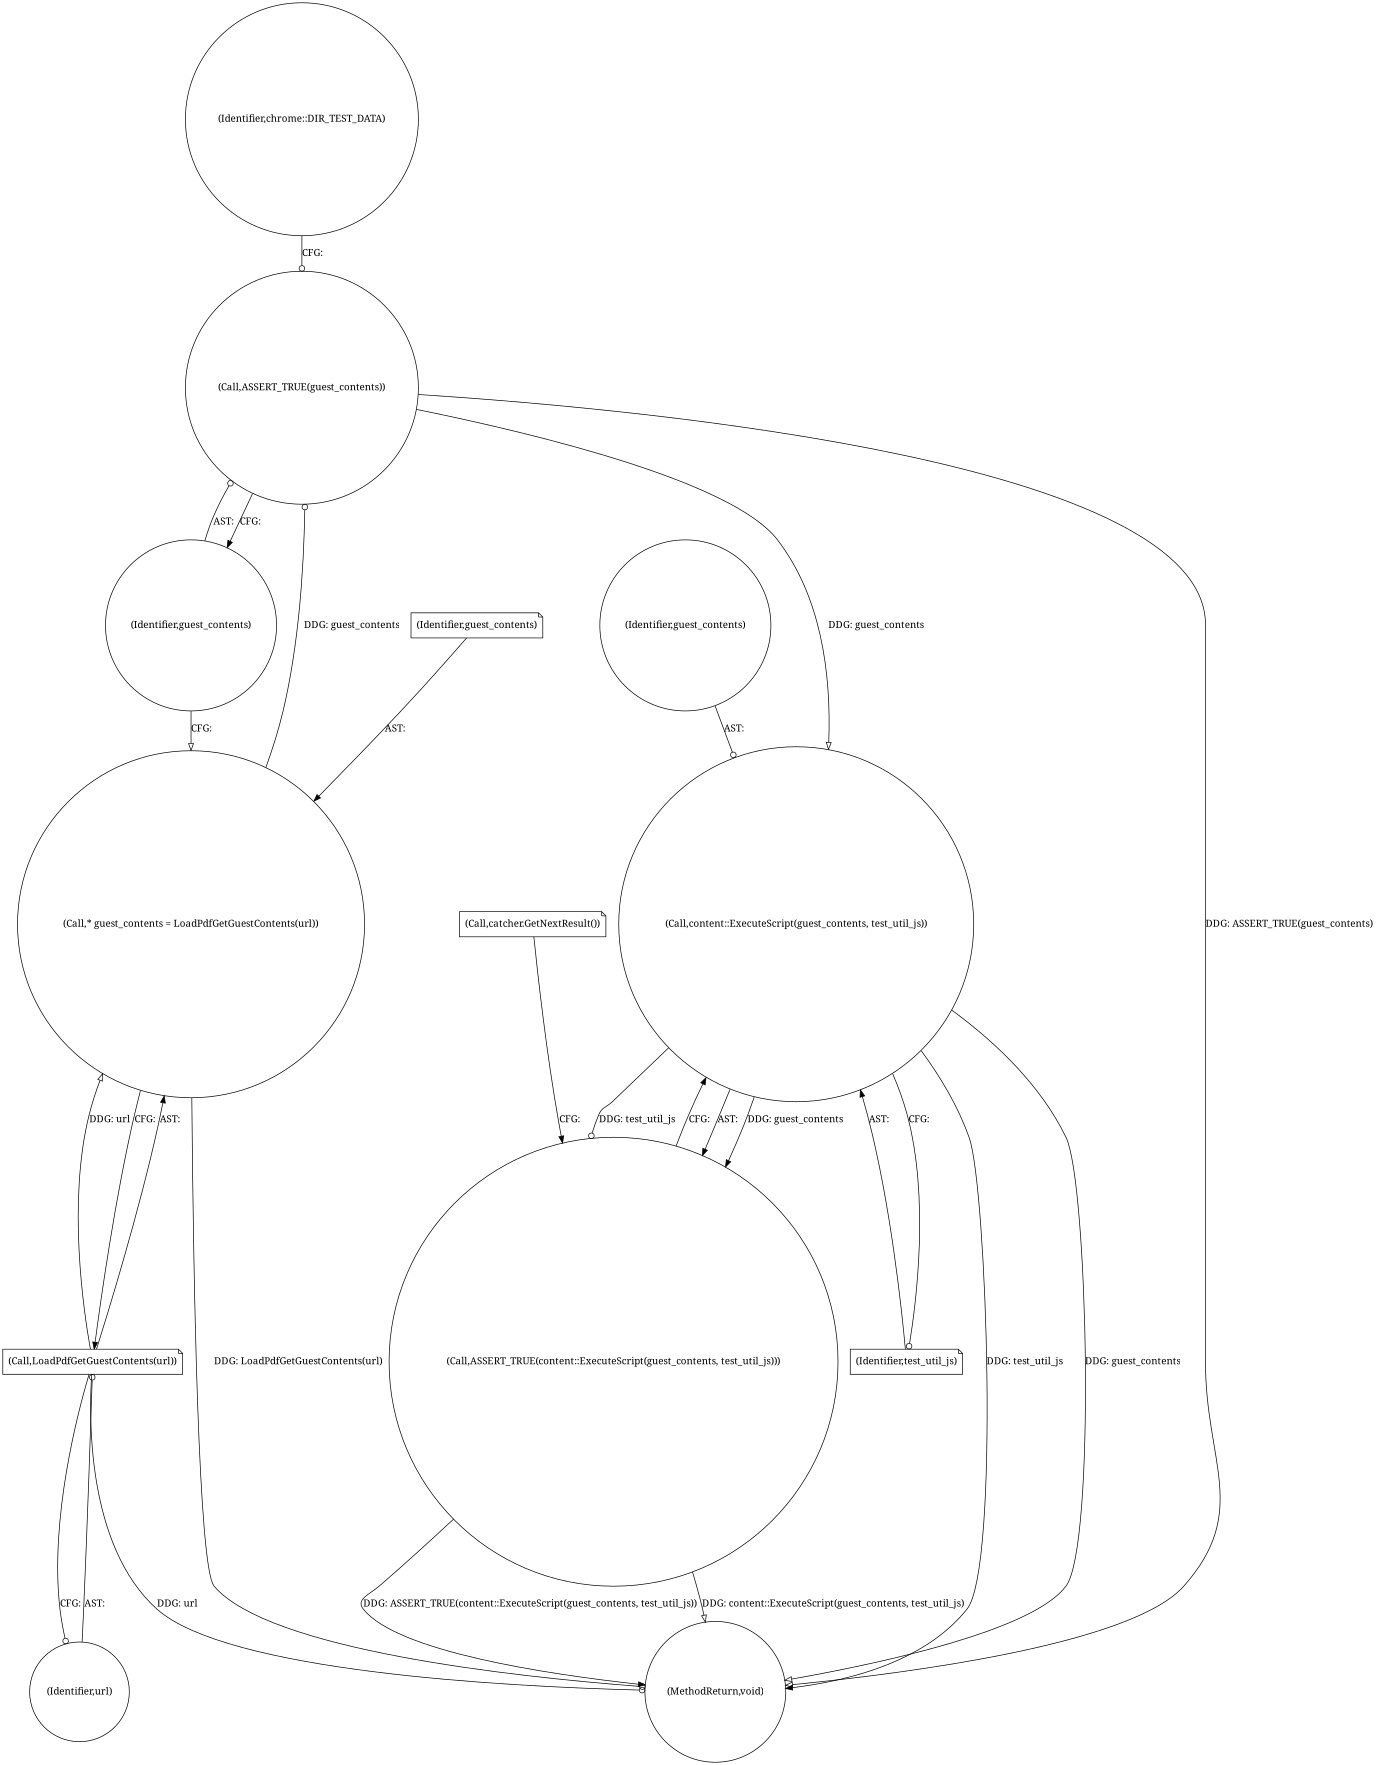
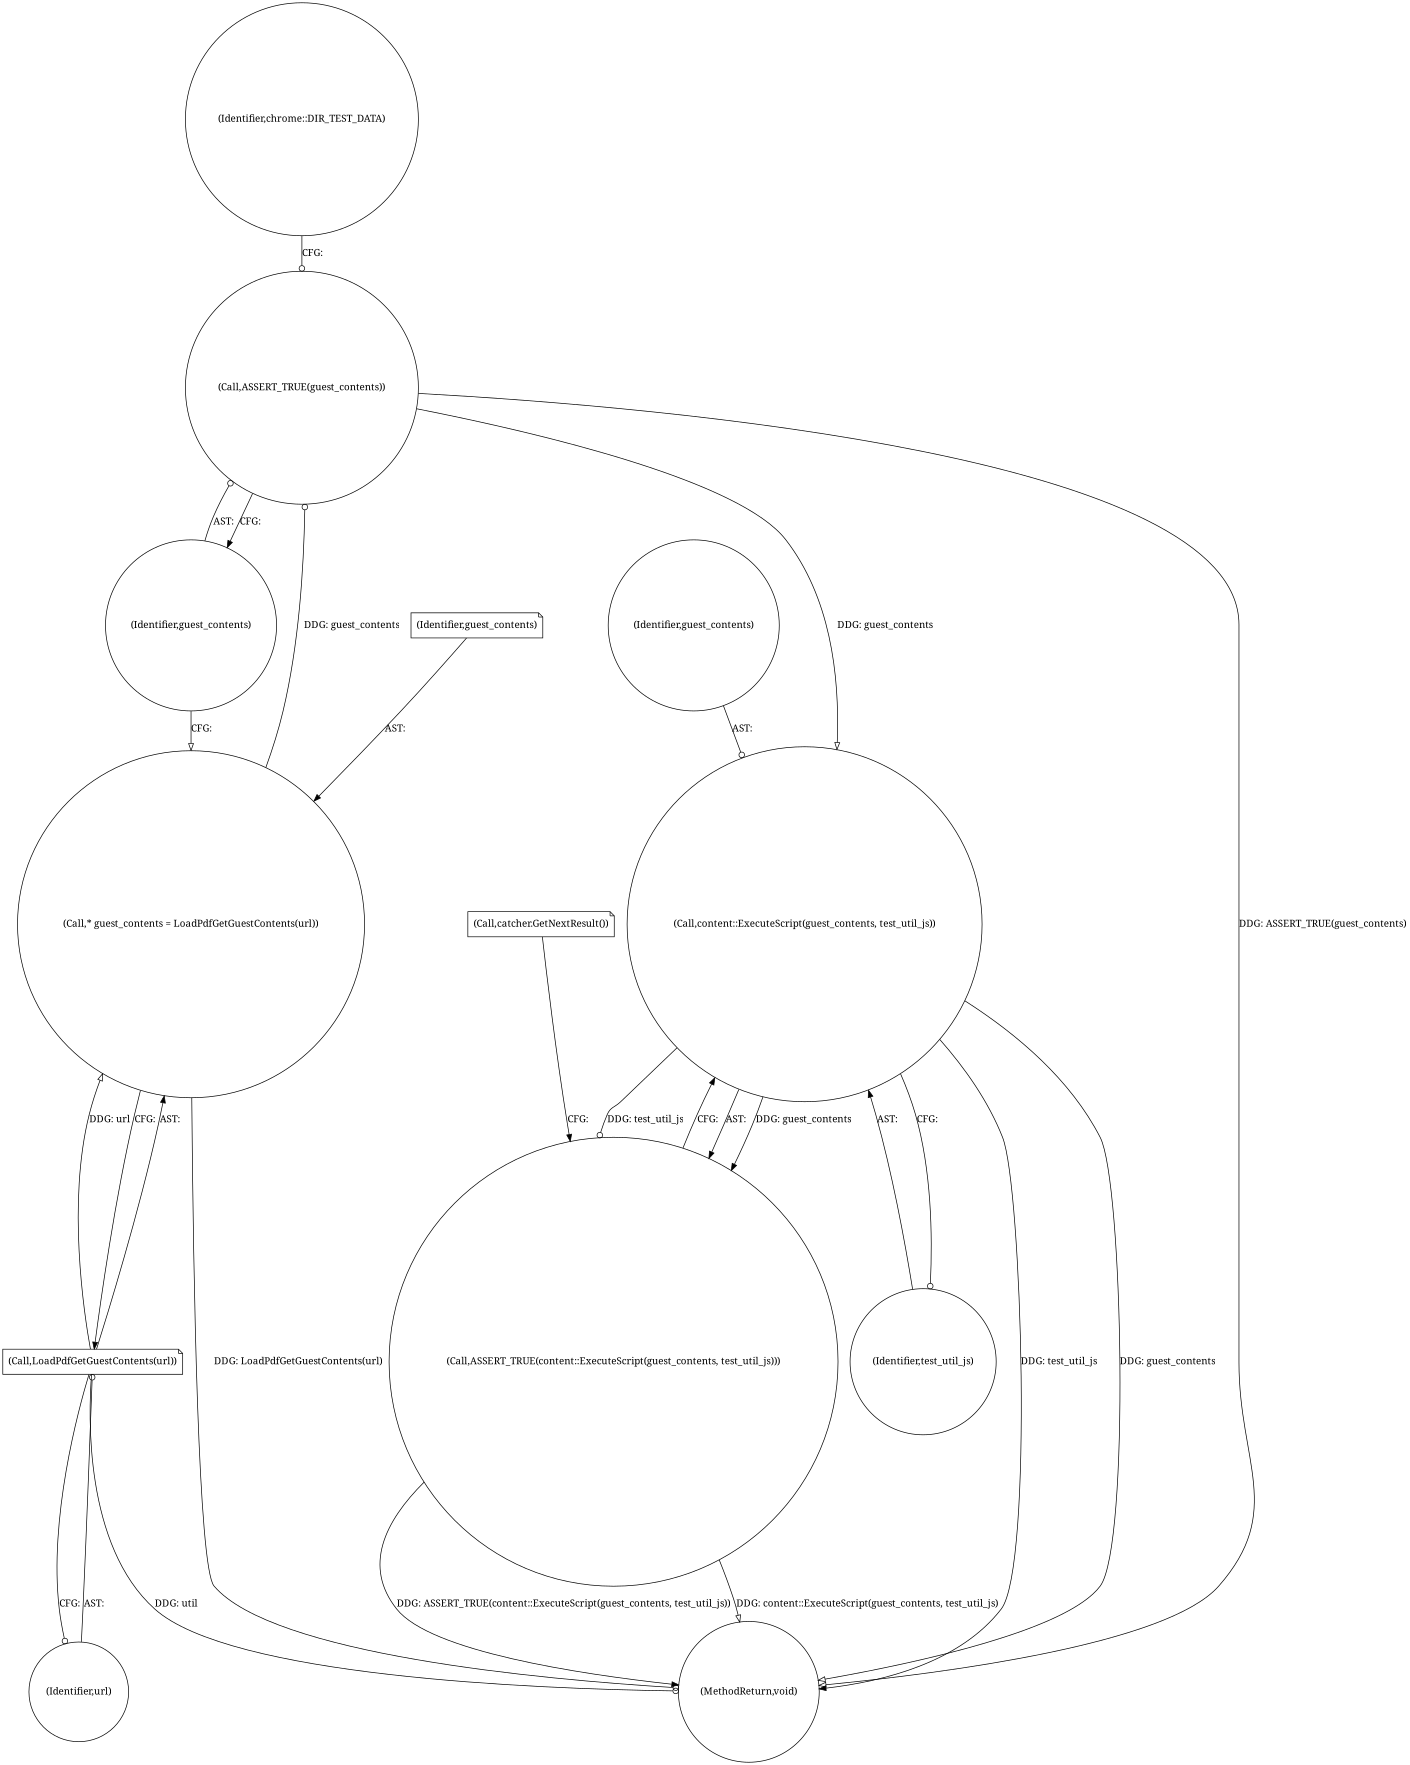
node "(Identifier,test_util_js)": shape note -> circle
edge "(Call,LoadPdfGetGuestContents(url))" -> "(MethodReturn,void)": label "DDG: url" -> "DDG: util"
